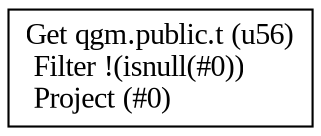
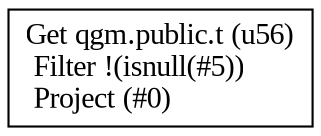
node "Get qgm.public.t (u56) Filter !(isnull(#0)) Project (#0)": label "Get qgm.public.t (u56) Filter !(isnull(#0)) Project (#0)" -> "Get qgm.public.t (u56) Filter !(isnull(#5)) Project (#0)"
